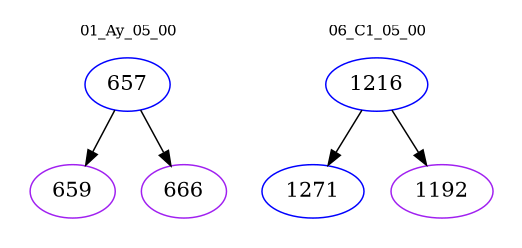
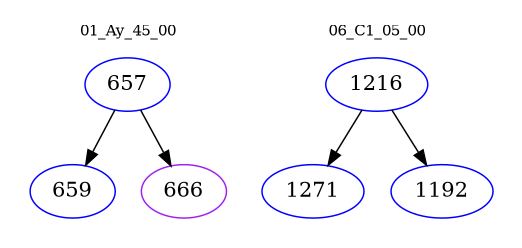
cluster "01_Ay_05_00": label "01_Ay_05_00" -> "01_Ay_45_00"
node "659": color purple -> blue
node "1192": color purple -> blue
